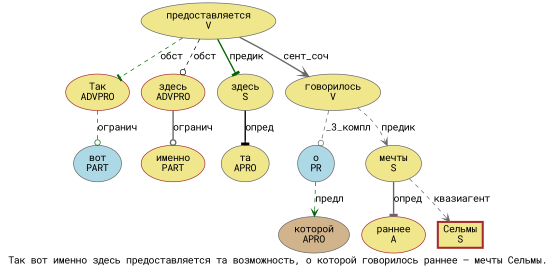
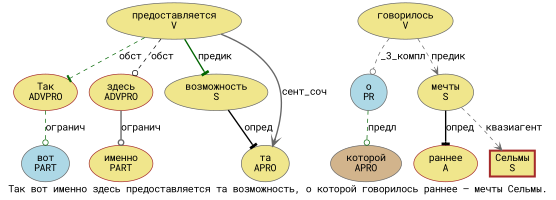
edge "предоставляется V" -> "говорилось V": now "предоставляется V" -> "та APRO"
node "здесь S": label "здесь S" -> "возможность S"
edge "о PR" -> "которой APRO": arrowhead vee -> odot
edge "мечты S" -> "раннее A": color gray40 -> black
